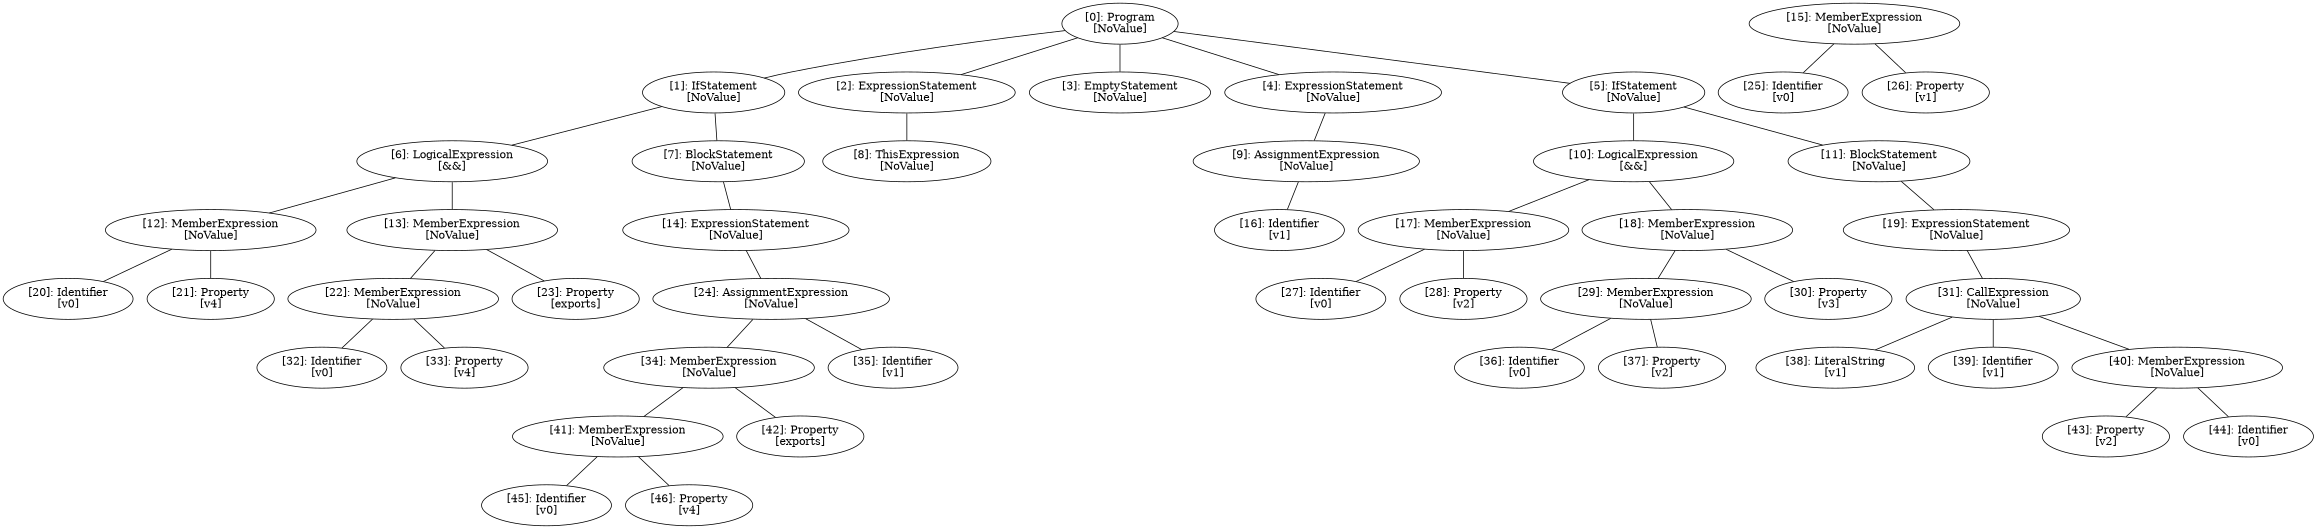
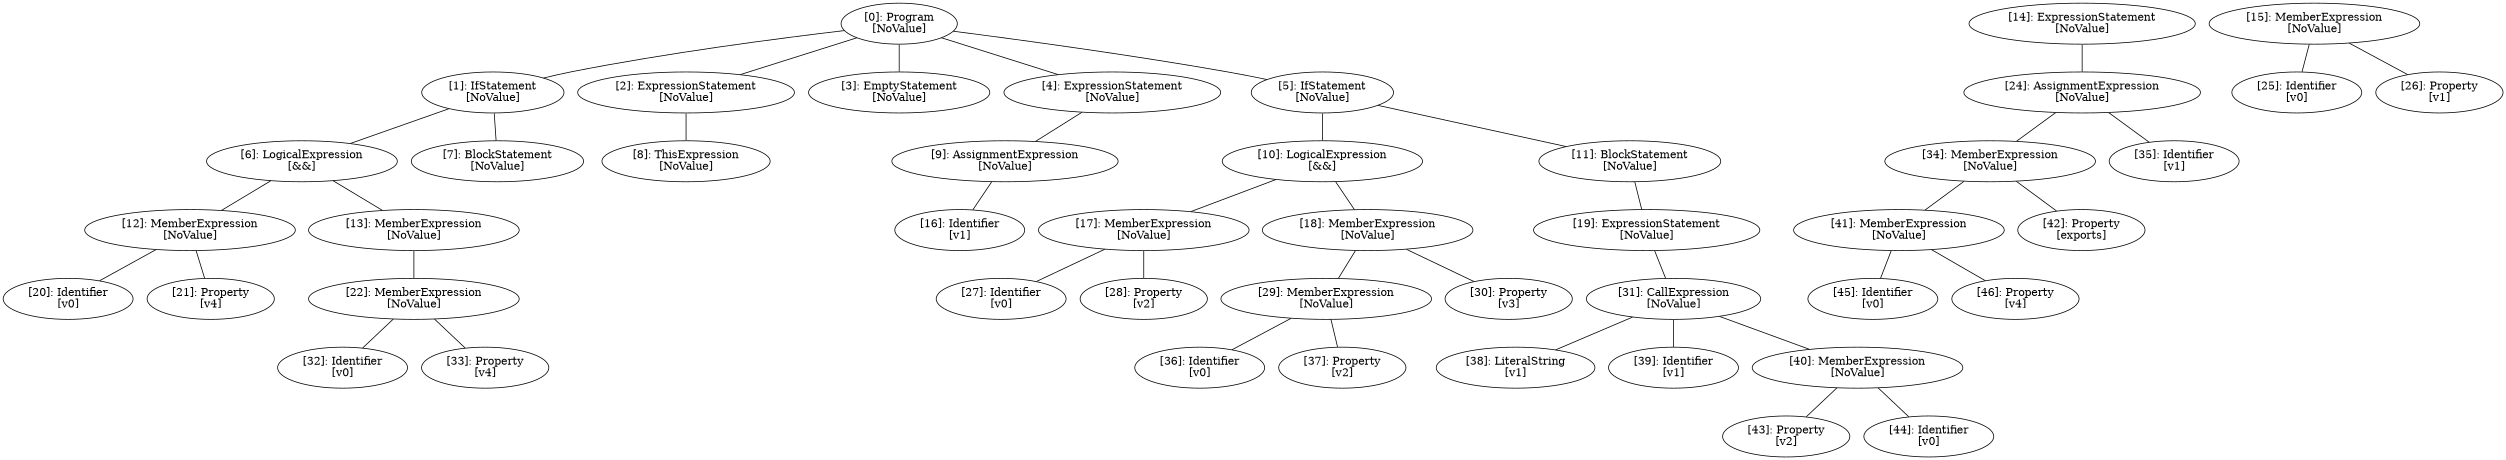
edge "[7]: BlockStatement [NoValue]" -- "[14]: ExpressionStatement [NoValue]": removed
node "[23]: Property [exports]": removed
